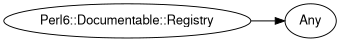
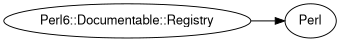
node "Any": label "Any" -> "Perl"
